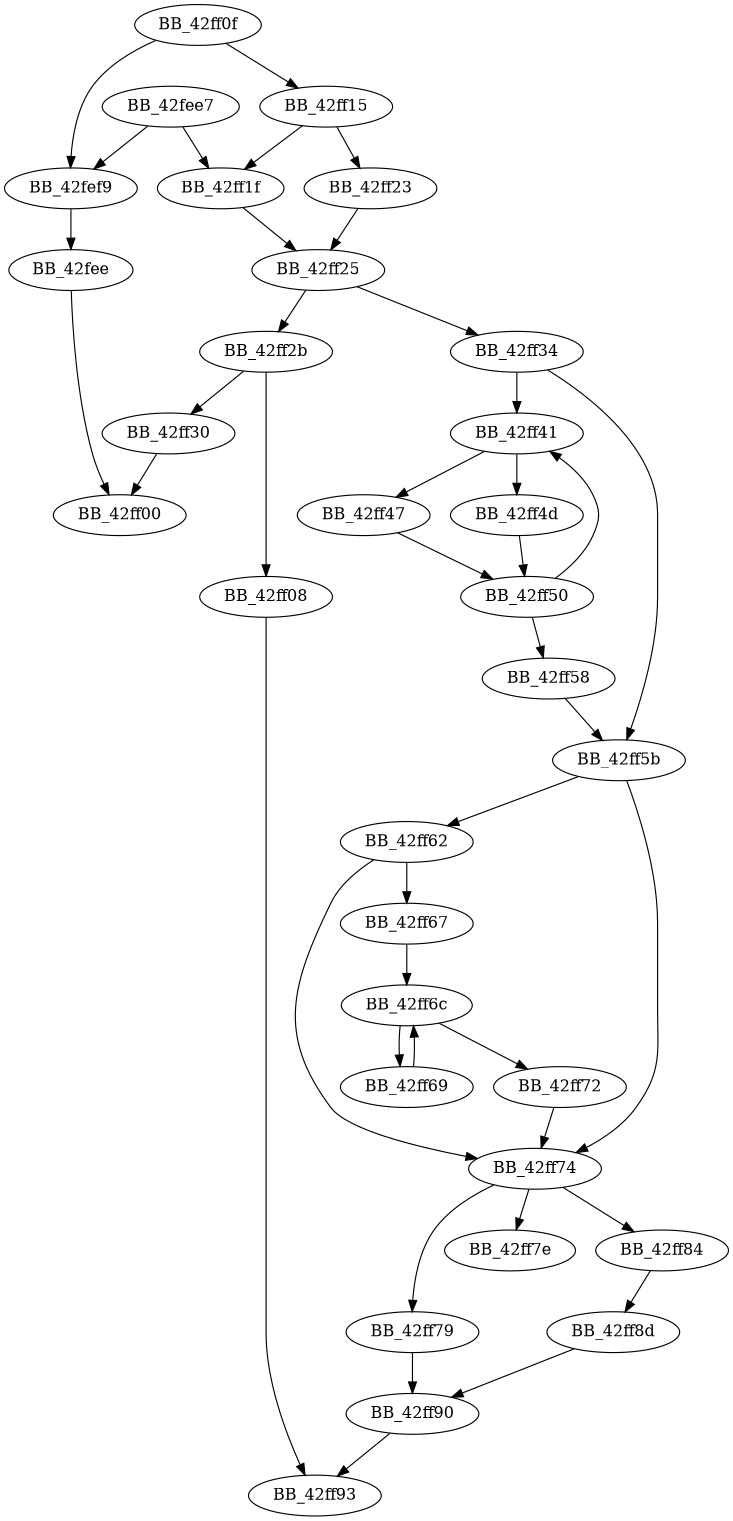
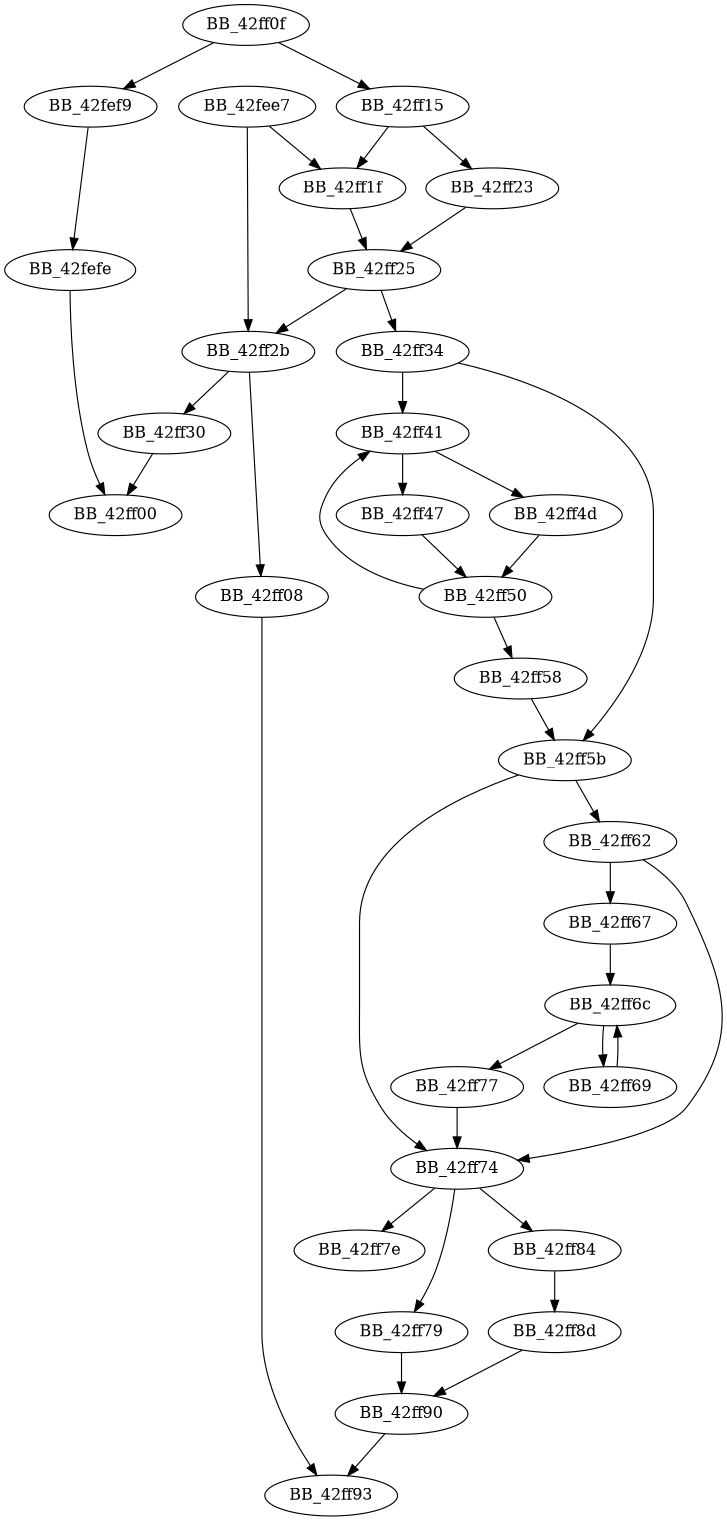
edge "BB_42fee7" -> "BB_42fef9": now "BB_42fee7" -> "BB_42ff2b"
node "BB_42fee": label "BB_42fee" -> "BB_42fefe"
node "BB_42ff72": label "BB_42ff72" -> "BB_42ff77"
